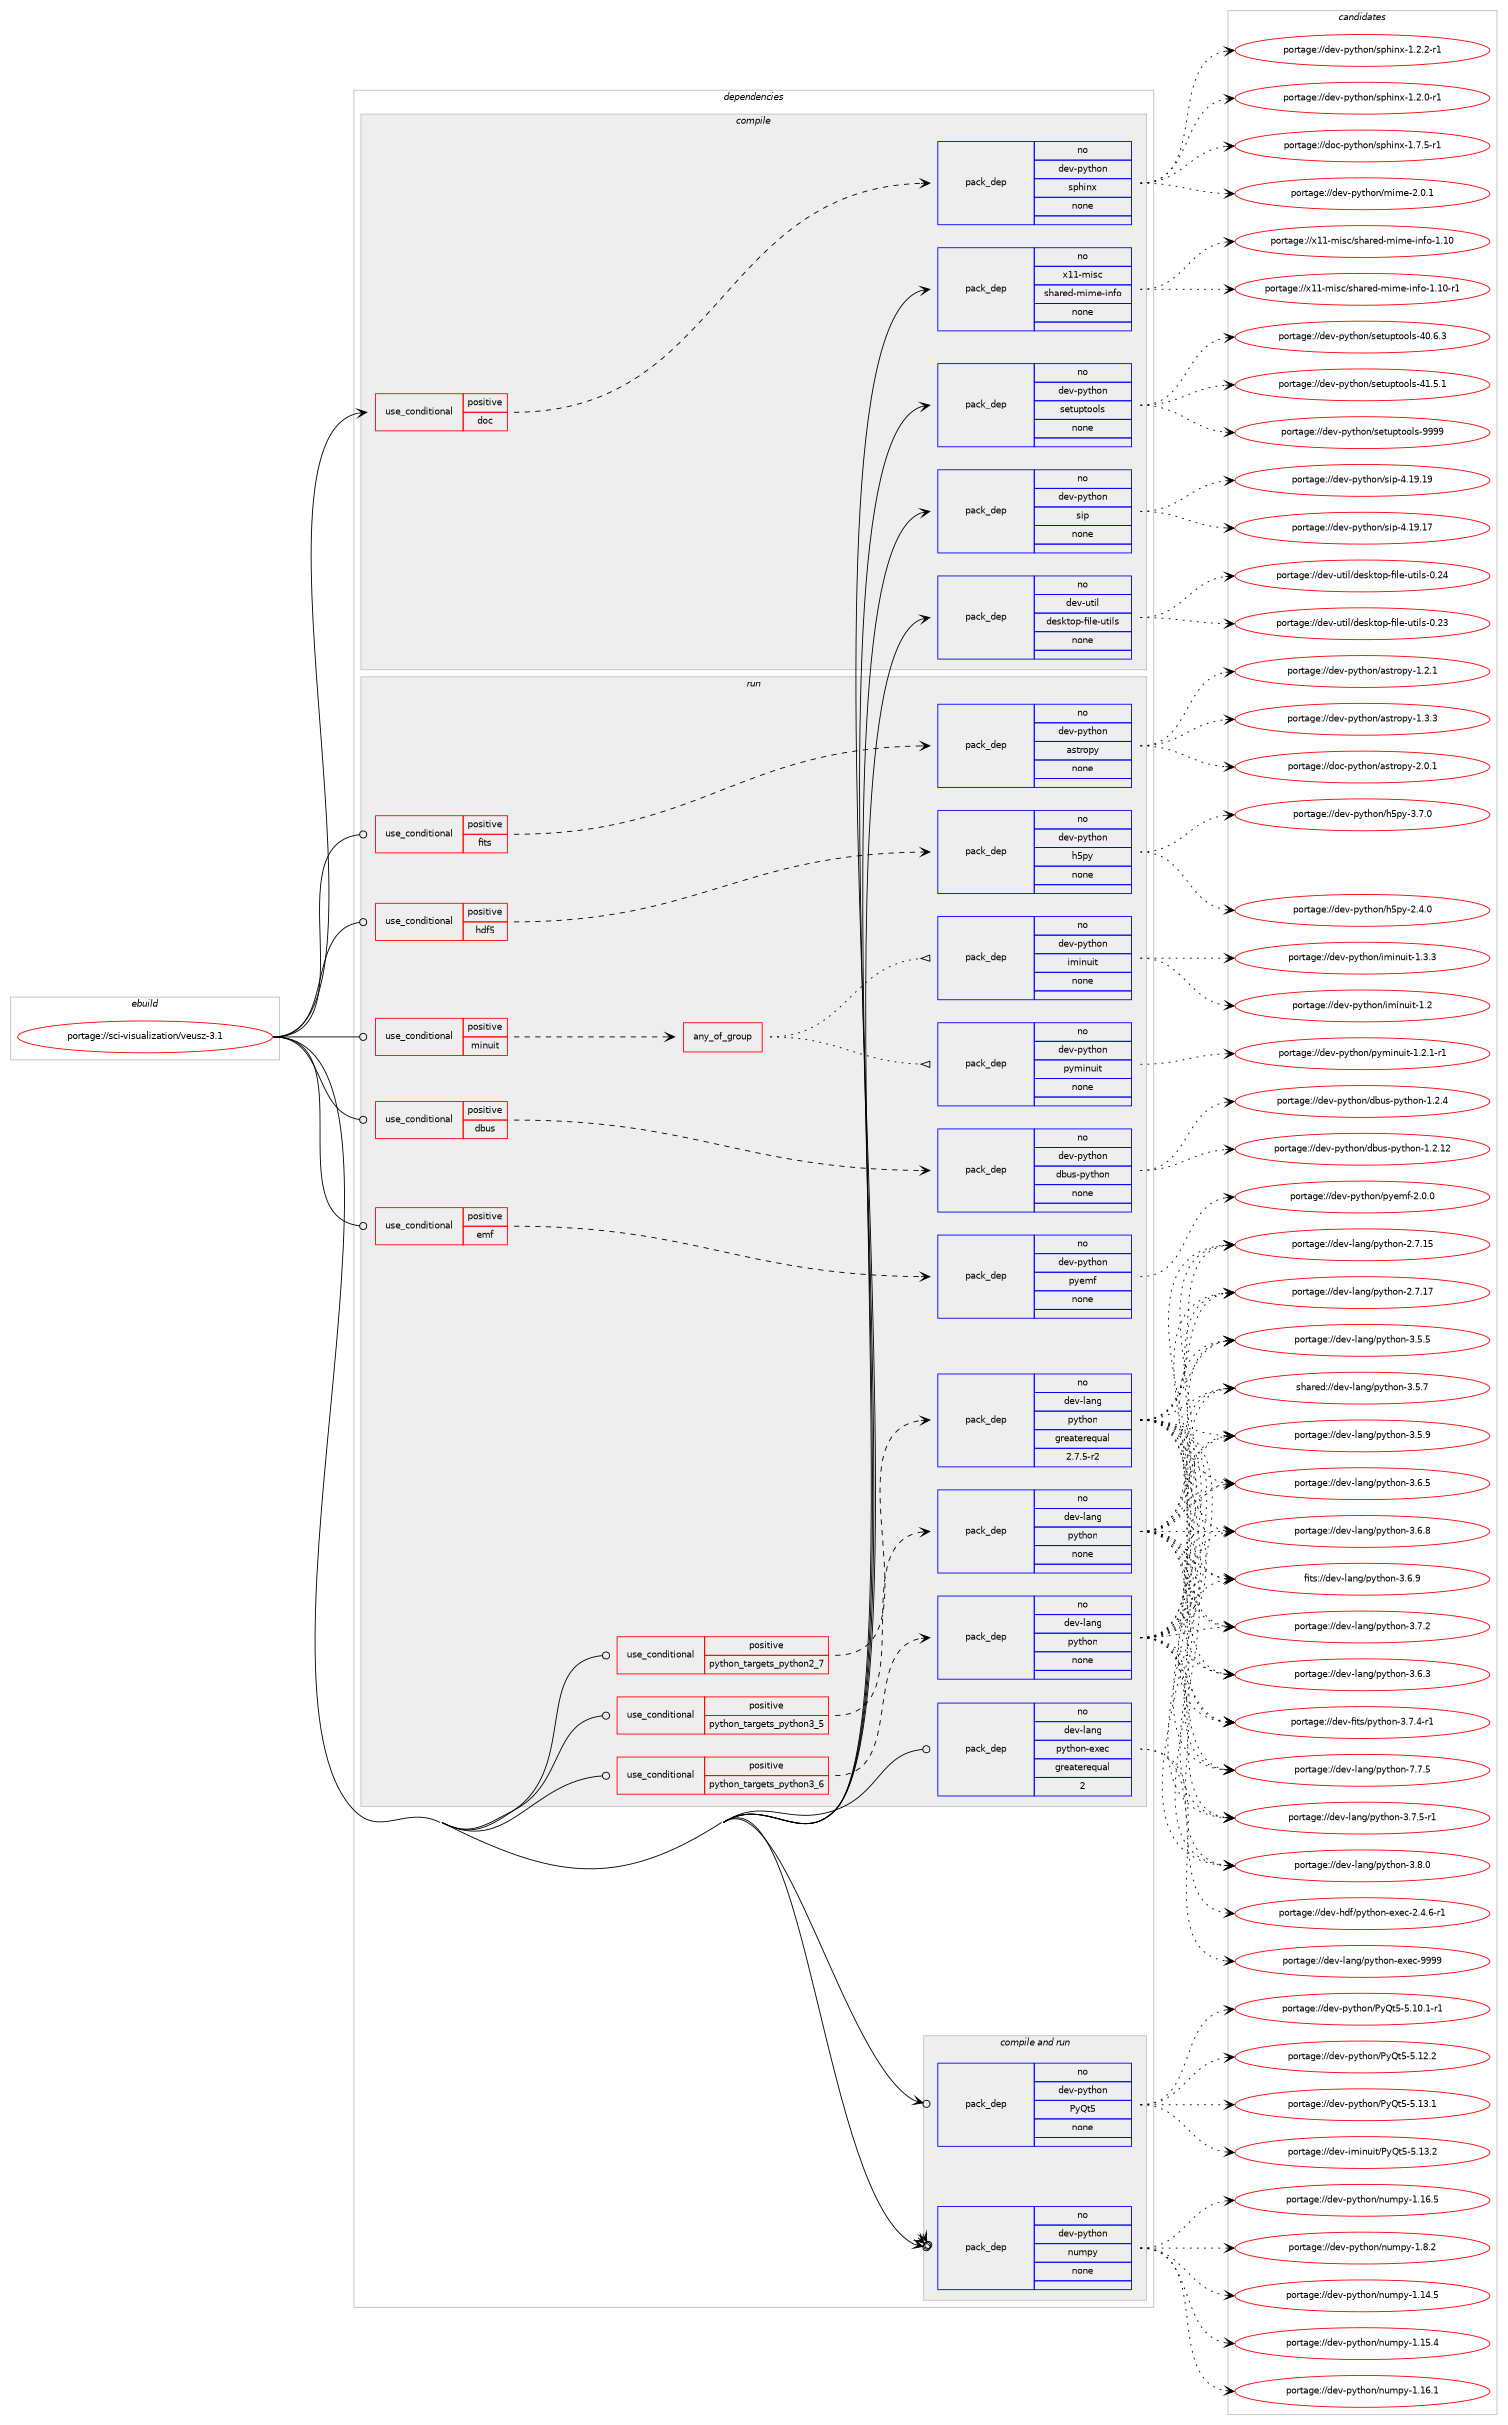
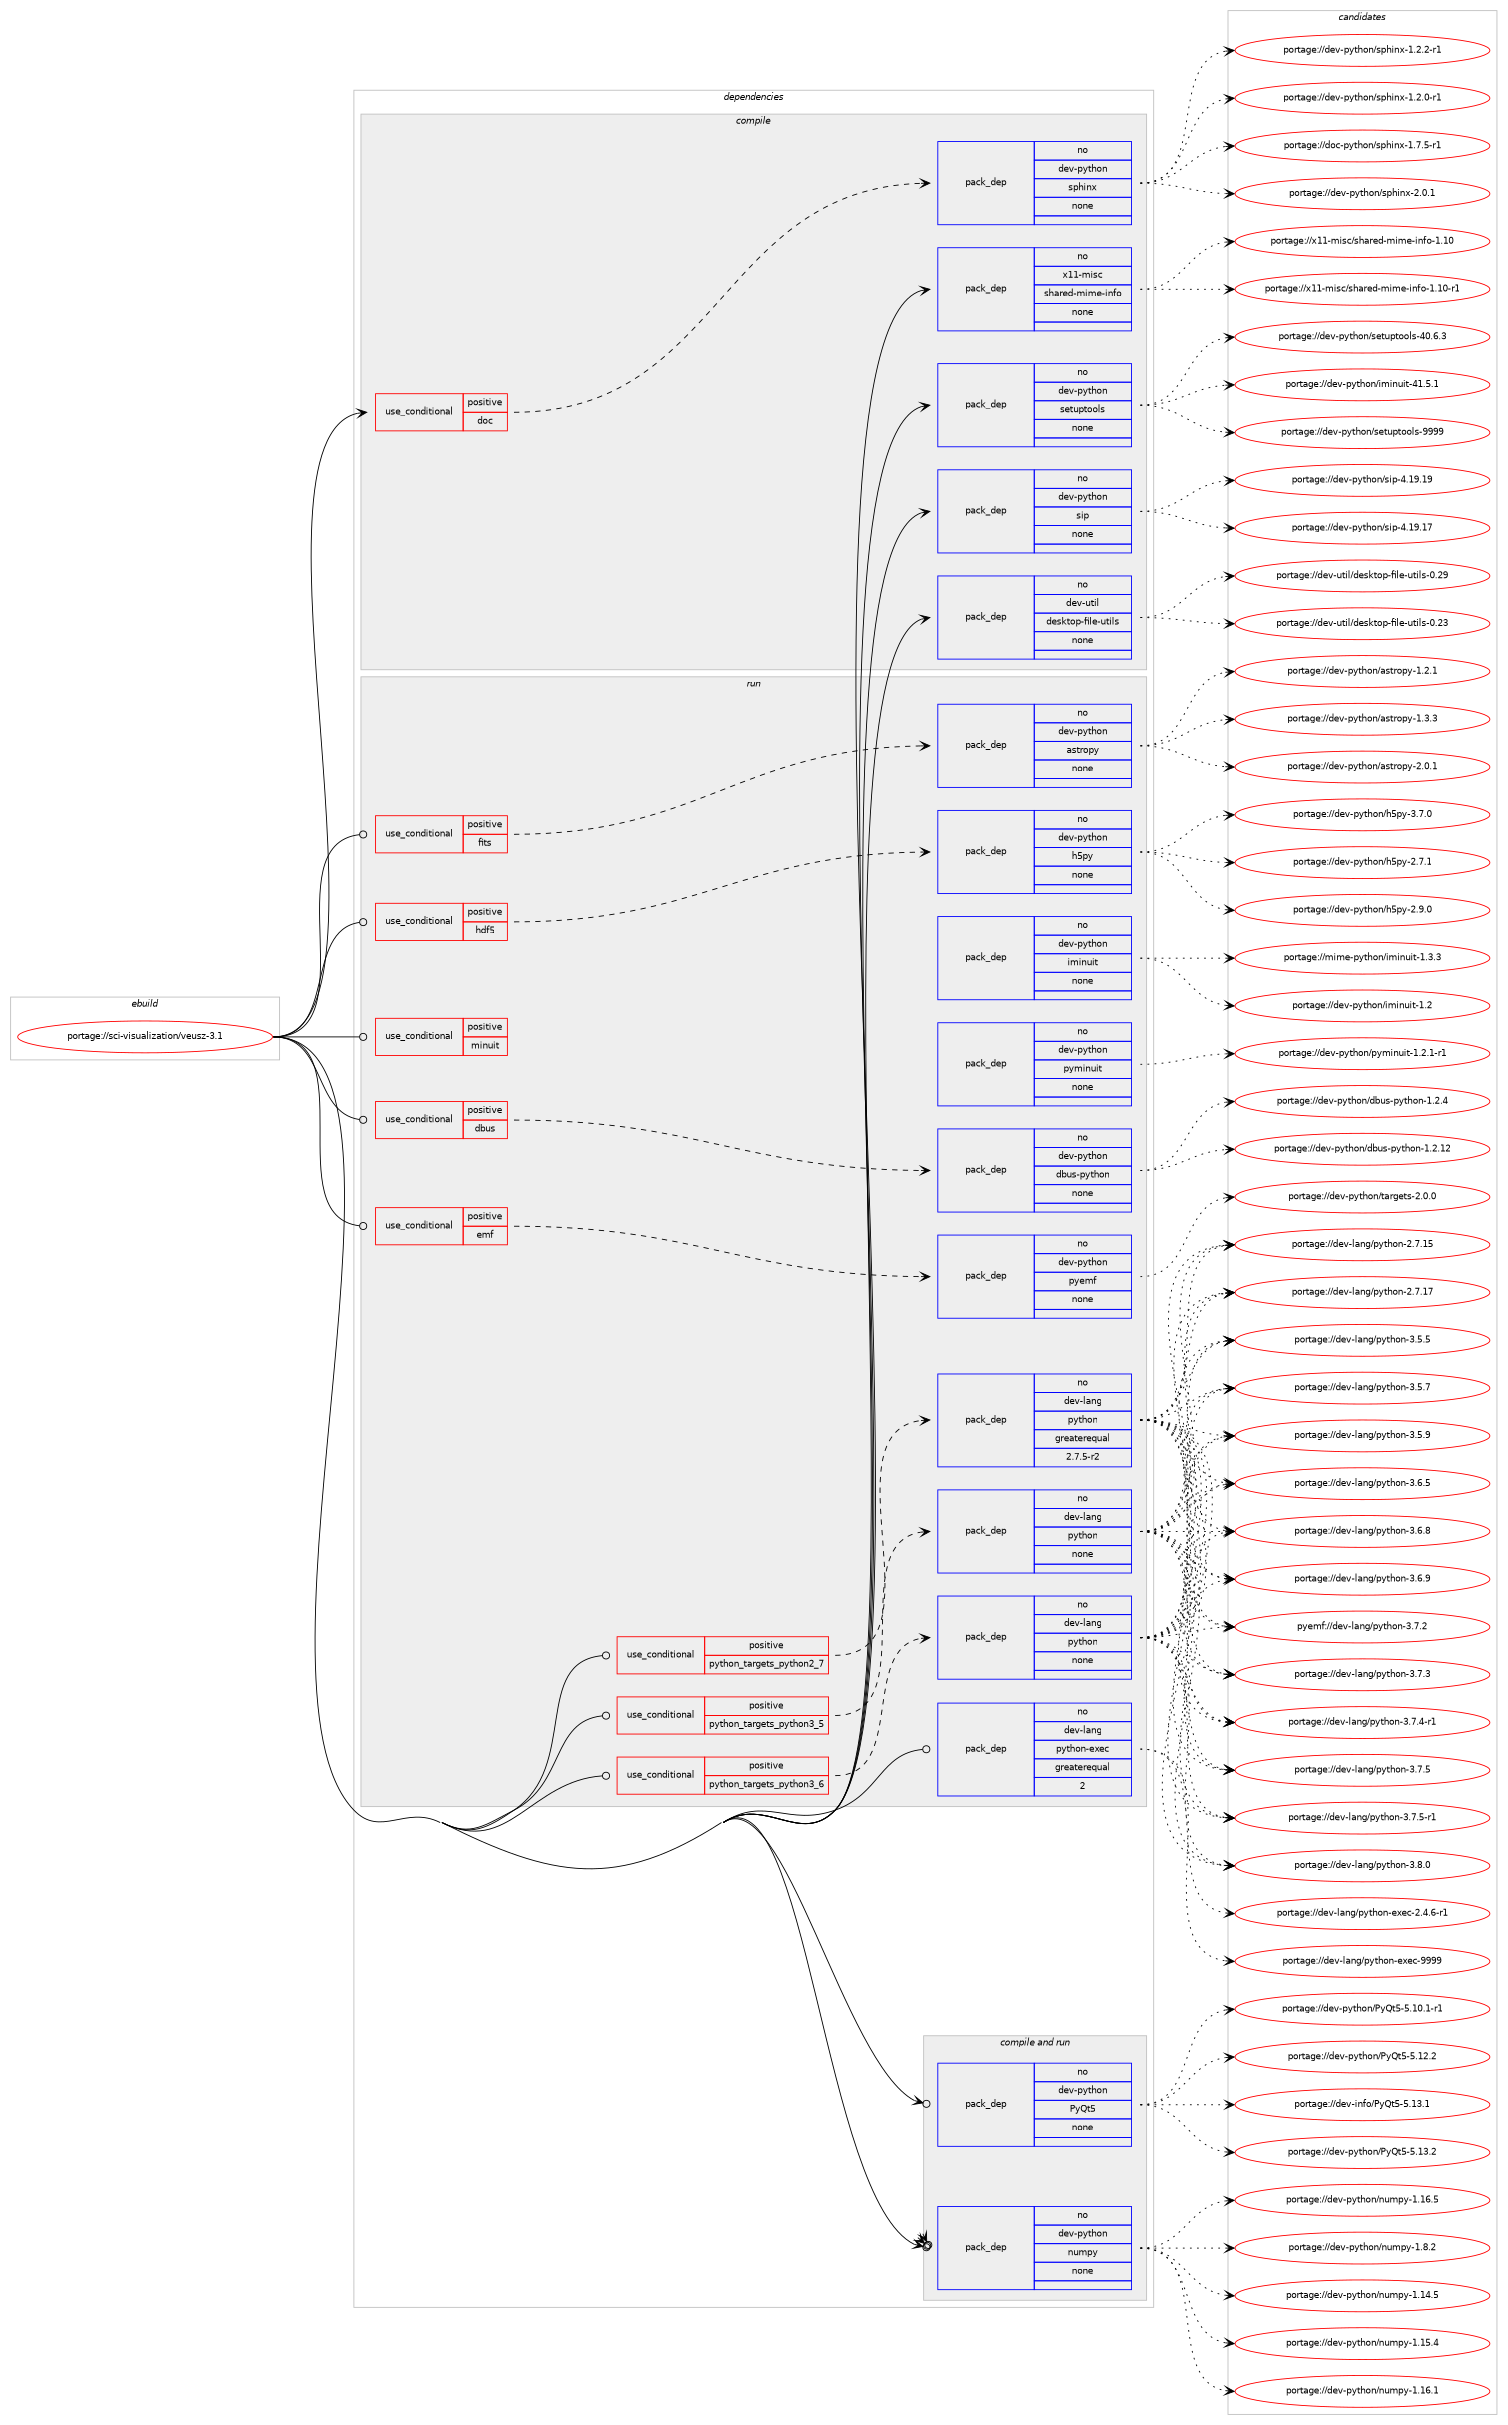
node "portage://dev-python/mime-2.0.1": label "portage://dev-python/mime-2.0.1" -> "portage://dev-python/sphinx-2.0.1"
node "portage://dev-python/setuptools-41.5.1": label "portage://dev-python/setuptools-41.5.1" -> "portage://dev-python/iminuit-41.5.1"
node "portage://dev-util/desktop-file-utils-0.24": label "portage://dev-util/desktop-file-utils-0.24" -> "portage://dev-util/desktop-file-utils-0.29"
node "portage://doc-python/astropy-2.0.1": label "portage://doc-python/astropy-2.0.1" -> "portage://dev-python/astropy-2.0.1"
node "portage://dev-python/h5py-2.7.1": added
node "portage://dev-python/h5py-2.4.0": label "portage://dev-python/h5py-2.4.0" -> "portage://dev-python/h5py-2.9.0"
node "portage://dev-python/iminuit-1.3.3": label "portage://dev-python/iminuit-1.3.3" -> "portage://mime-python/iminuit-1.3.3"
node "any_of_group": removed
node "portage://dev-python/pyemf-2.0.0": label "portage://dev-python/pyemf-2.0.0" -> "portage://dev-python/targets-2.0.0"
node "shared://dev-lang/python-3.5.7": label "shared://dev-lang/python-3.5.7" -> "portage://dev-lang/python-3.5.7"
node "fits://dev-lang/python-3.6.9": label "fits://dev-lang/python-3.6.9" -> "portage://dev-lang/python-3.6.9"
node "portage://dev-lang/python-3.7.2": label "portage://dev-lang/python-3.7.2" -> "pyemf://dev-lang/python-3.7.2"
node "portage://dev-lang/python-3.6.3": label "portage://dev-lang/python-3.6.3" -> "portage://dev-lang/python-3.7.3"
node "portage://dev-fits/python-3.7.4-r1": label "portage://dev-fits/python-3.7.4-r1" -> "portage://dev-lang/python-3.7.4-r1"
node "portage://dev-lang/python-7.7.5": label "portage://dev-lang/python-7.7.5" -> "portage://dev-lang/python-3.7.5"
node "portage://dev-hdf/python-exec-2.4.6-r1": label "portage://dev-hdf/python-exec-2.4.6-r1" -> "portage://dev-lang/python-exec-2.4.6-r1"
node "portage://dev-python/PyQt5-5.13.1": label "portage://dev-python/PyQt5-5.13.1" -> "portage://dev-info/PyQt5-5.13.1"
node "portage://dev-iminuit/PyQt5-5.13.2": label "portage://dev-iminuit/PyQt5-5.13.2" -> "portage://dev-python/PyQt5-5.13.2"
